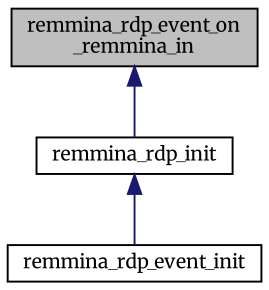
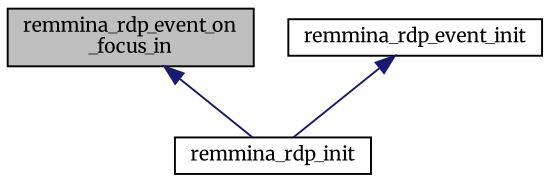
node "remmina_rdp_event_on _remmina_in": label "remmina_rdp_event_on _remmina_in" -> "remmina_rdp_event_on _focus_in"
edge "remmina_rdp_event_init" -> "remmina_rdp_init": reversed
